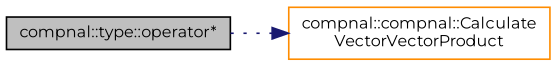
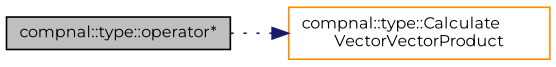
node "compnal::compnal::Calculate VectorVectorProduct": label "compnal::compnal::Calculate VectorVectorProduct" -> "compnal::type::Calculate VectorVectorProduct"
